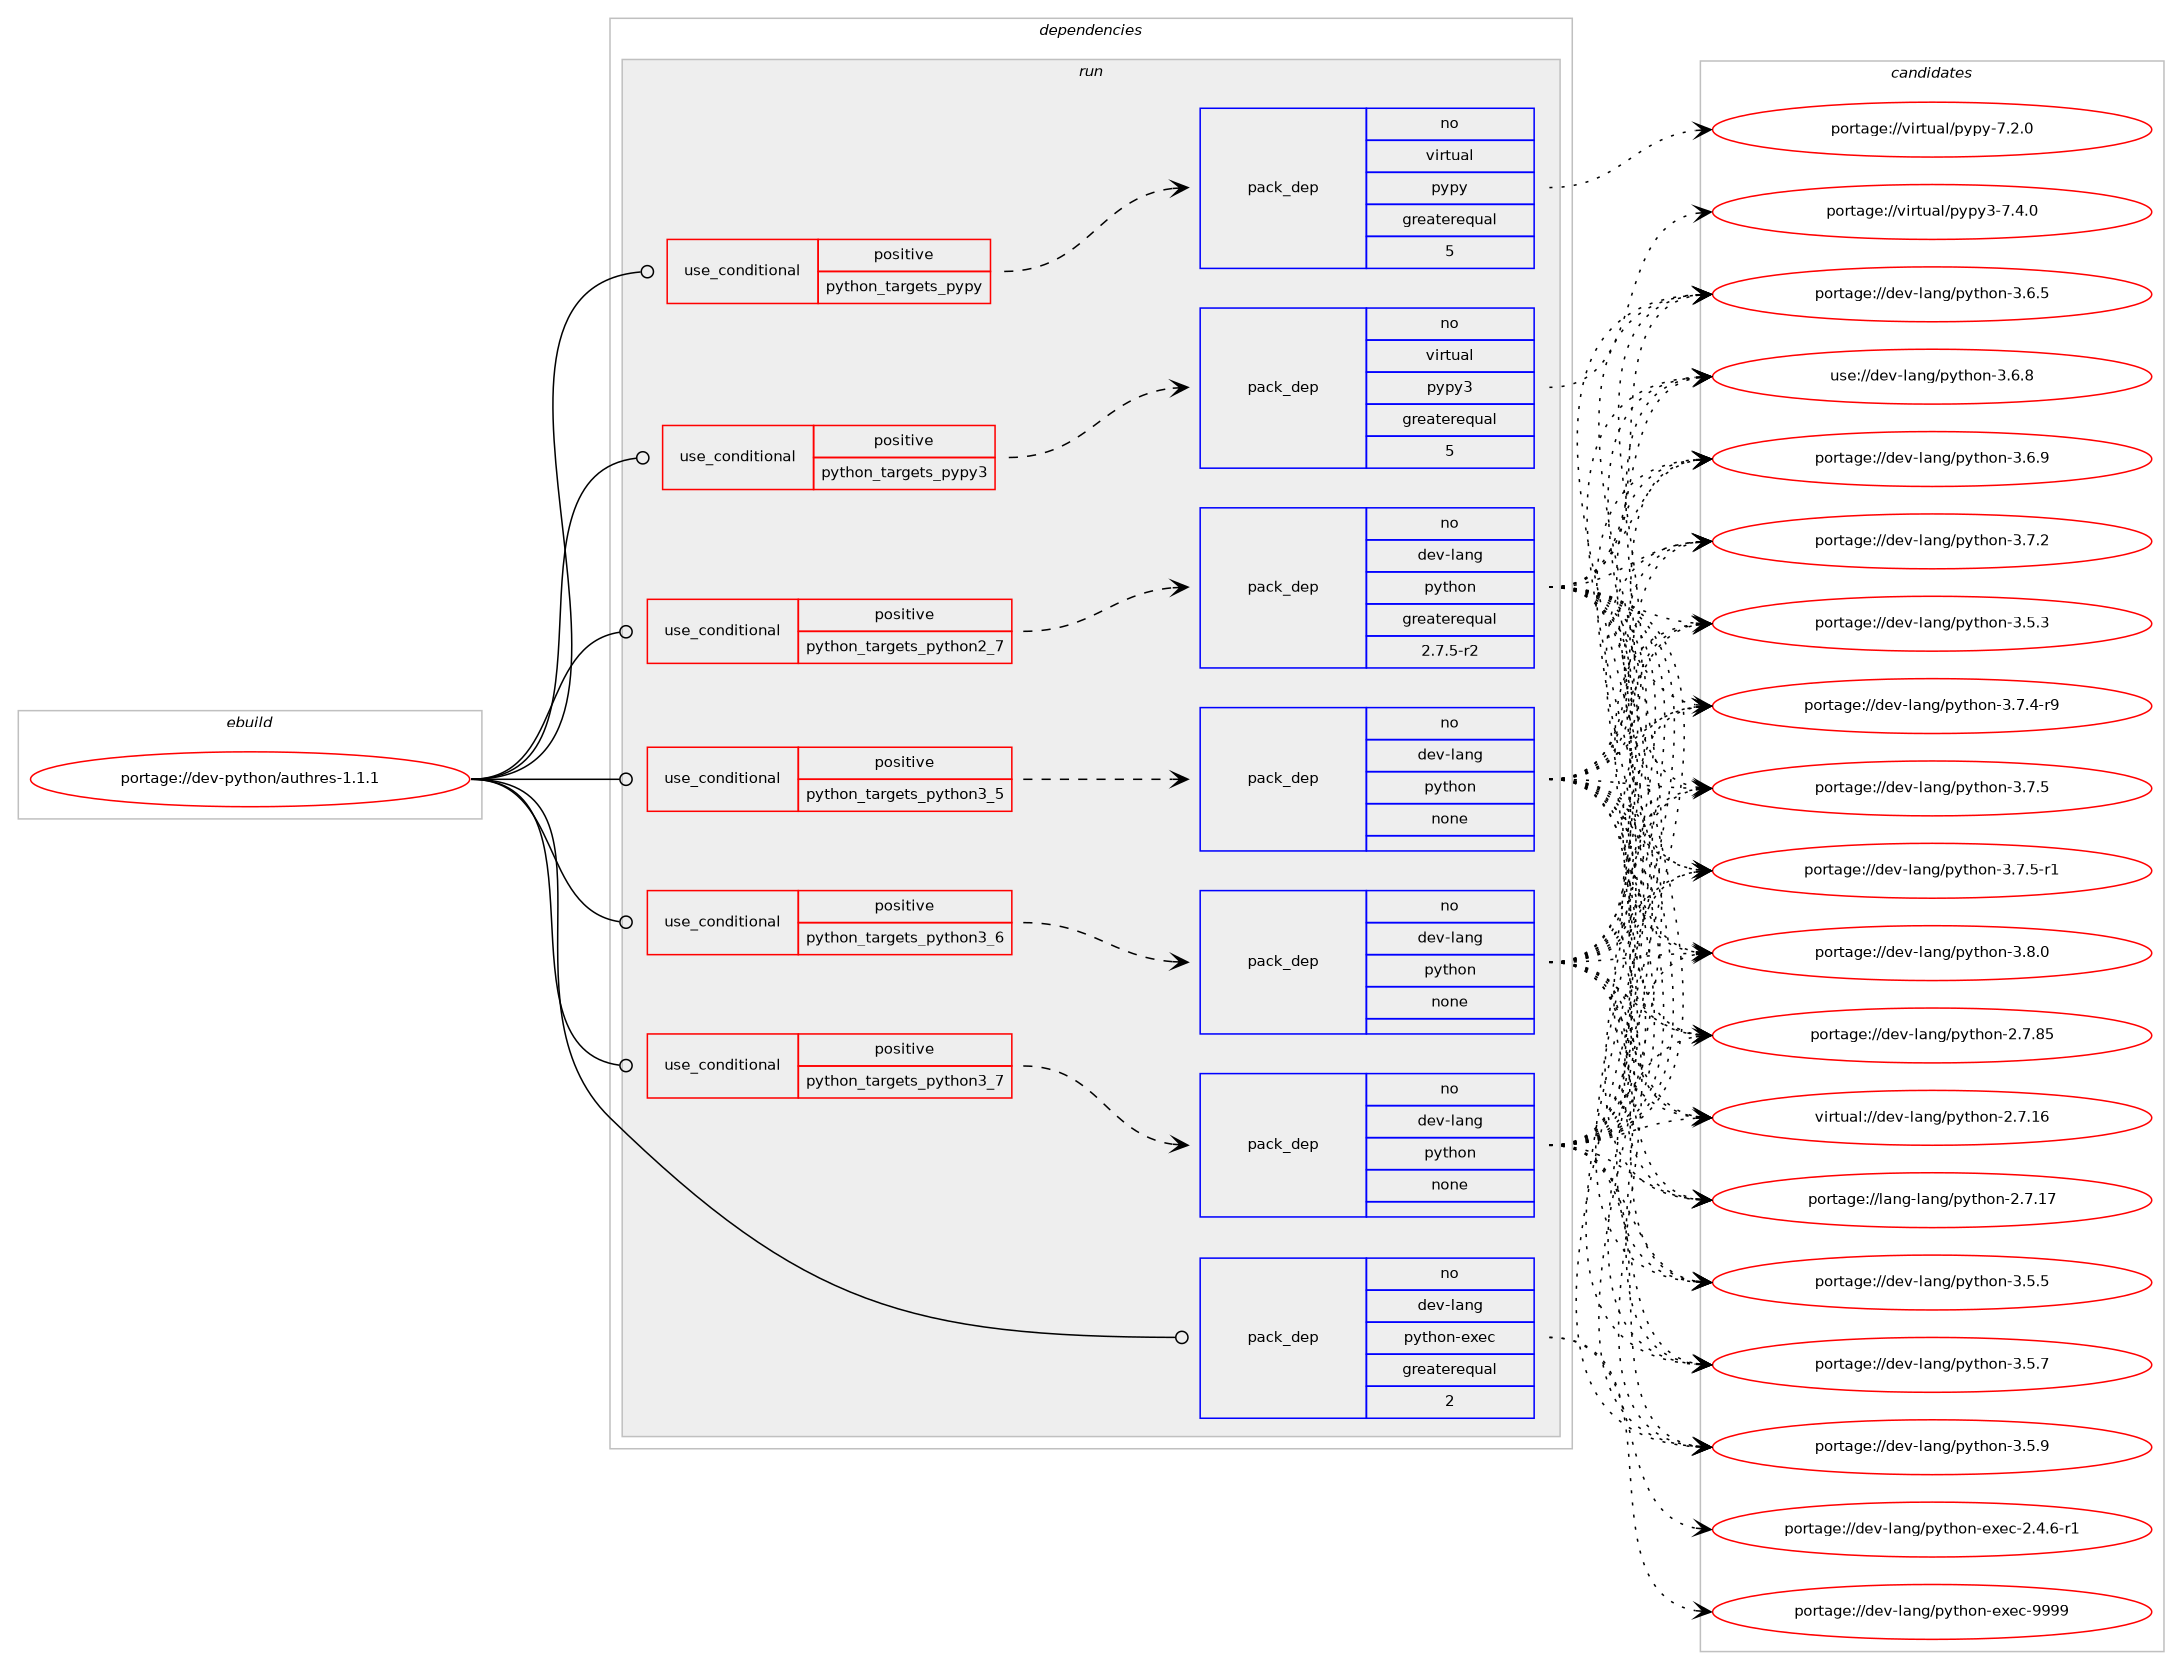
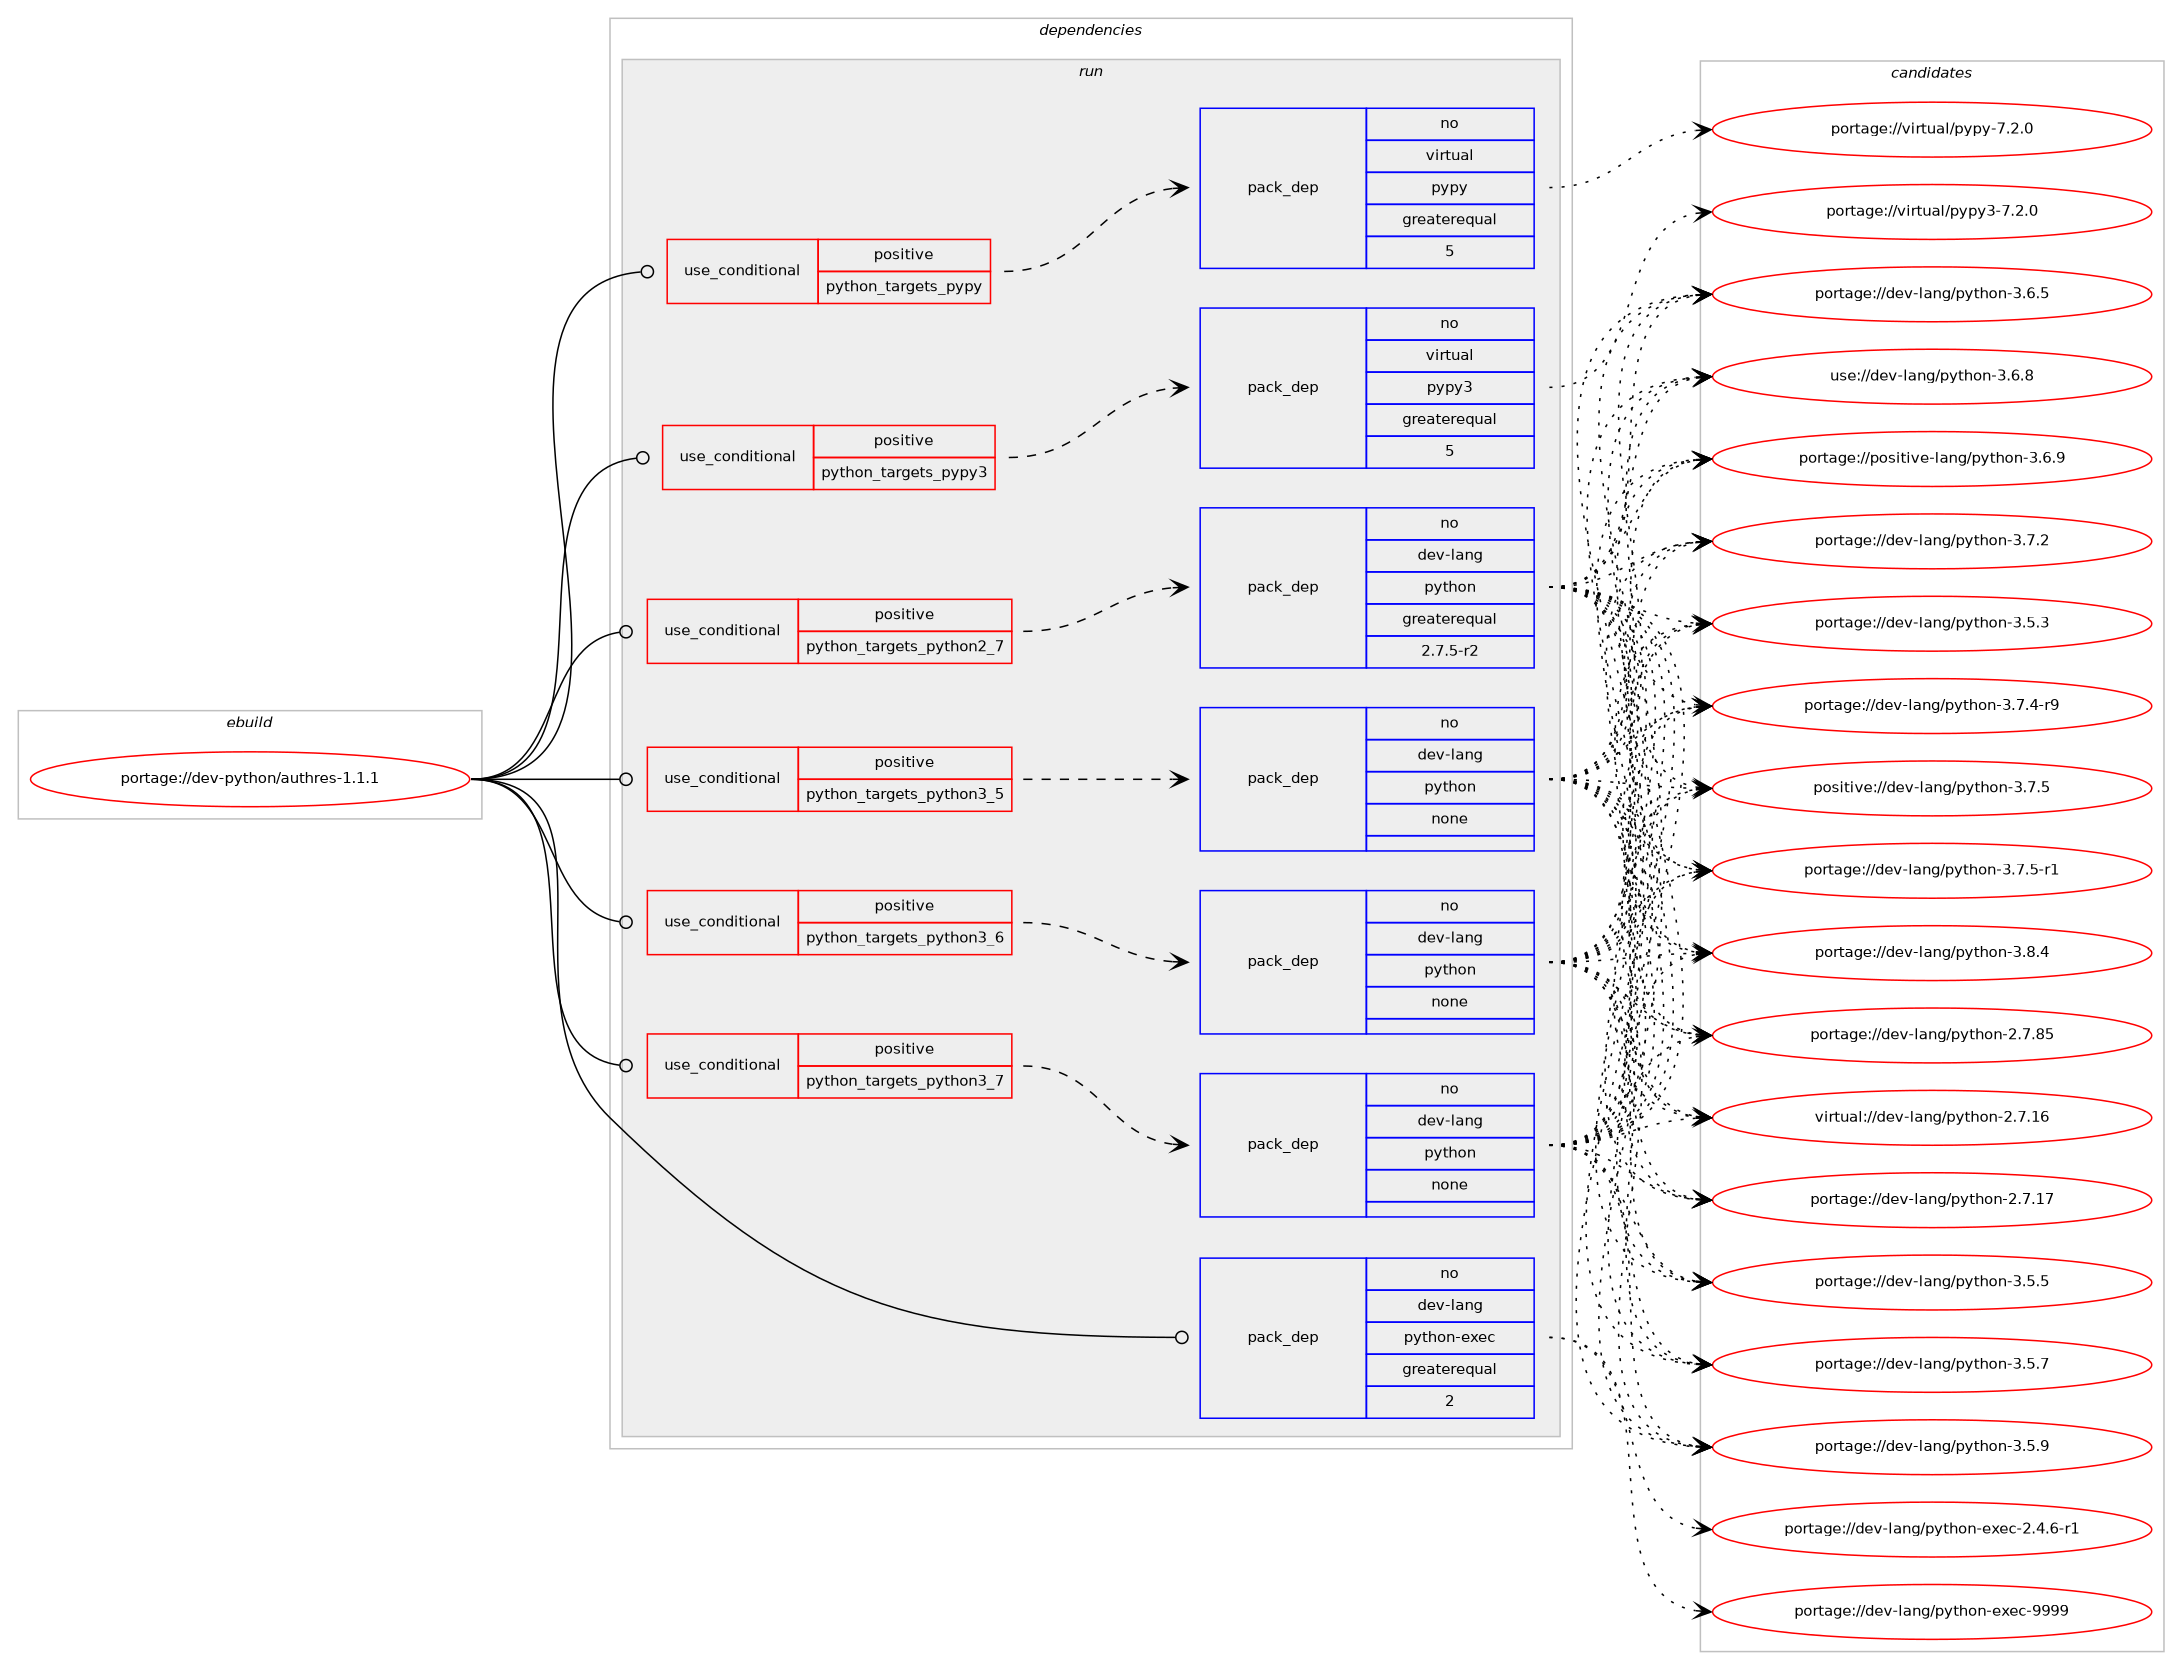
node "portage://virtual/pypy3-7.4.0": label "portage://virtual/pypy3-7.4.0" -> "portage://virtual/pypy3-7.2.0"
node "portage://dev-lang/python-3.6.9": label "portage://dev-lang/python-3.6.9" -> "portage://positive-lang/python-3.6.9"
node "portage://dev-lang/python-3.7.5": label "portage://dev-lang/python-3.7.5" -> "positive://dev-lang/python-3.7.5"
node "portage://dev-lang/python-3.8.0": label "portage://dev-lang/python-3.8.0" -> "portage://dev-lang/python-3.8.4"
node "portage://lang-lang/python-2.7.17": label "portage://lang-lang/python-2.7.17" -> "portage://dev-lang/python-2.7.17"
